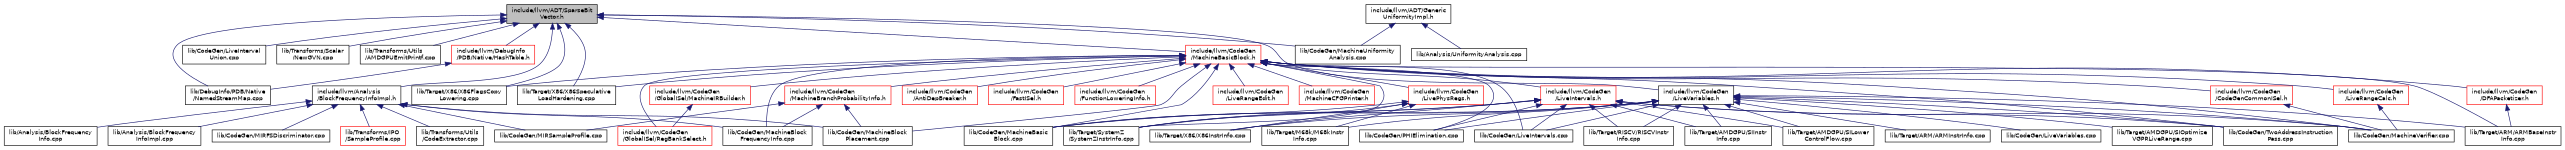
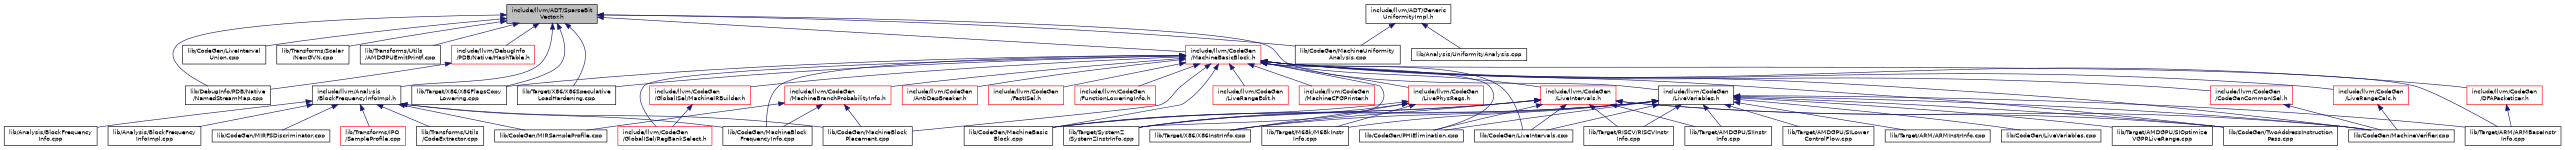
edge "lib/Target/AMDGPU/SILower ControlFlow.cpp" -> "include/llvm/CodeGen /LiveIntervals.h": removed
